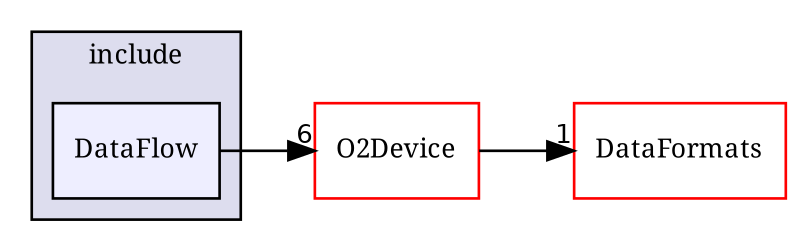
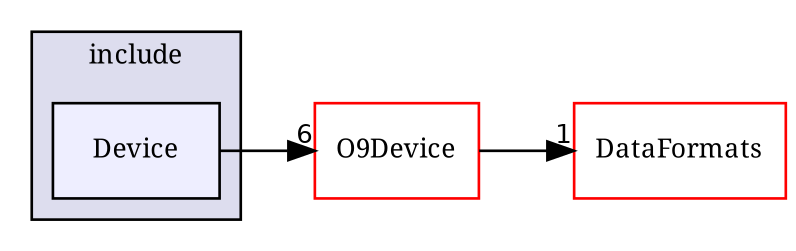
node "DataFlow": label "DataFlow" -> "Device"
node "O2Device": label "O2Device" -> "O9Device"
